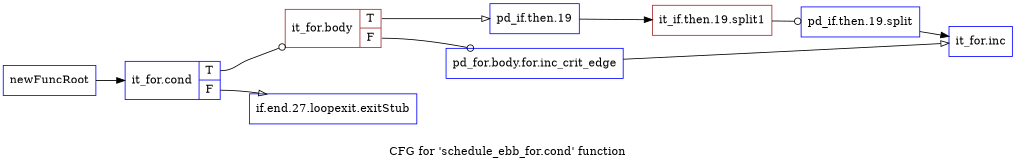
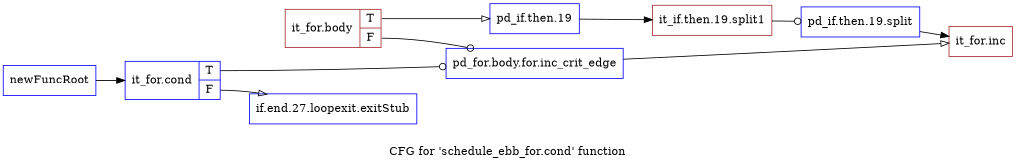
node "it_for.inc": color blue -> brown
edge "it_for.cond" -> "it_for.body": now "it_for.cond" -> "pd_for.body.for.inc_crit_edge"
